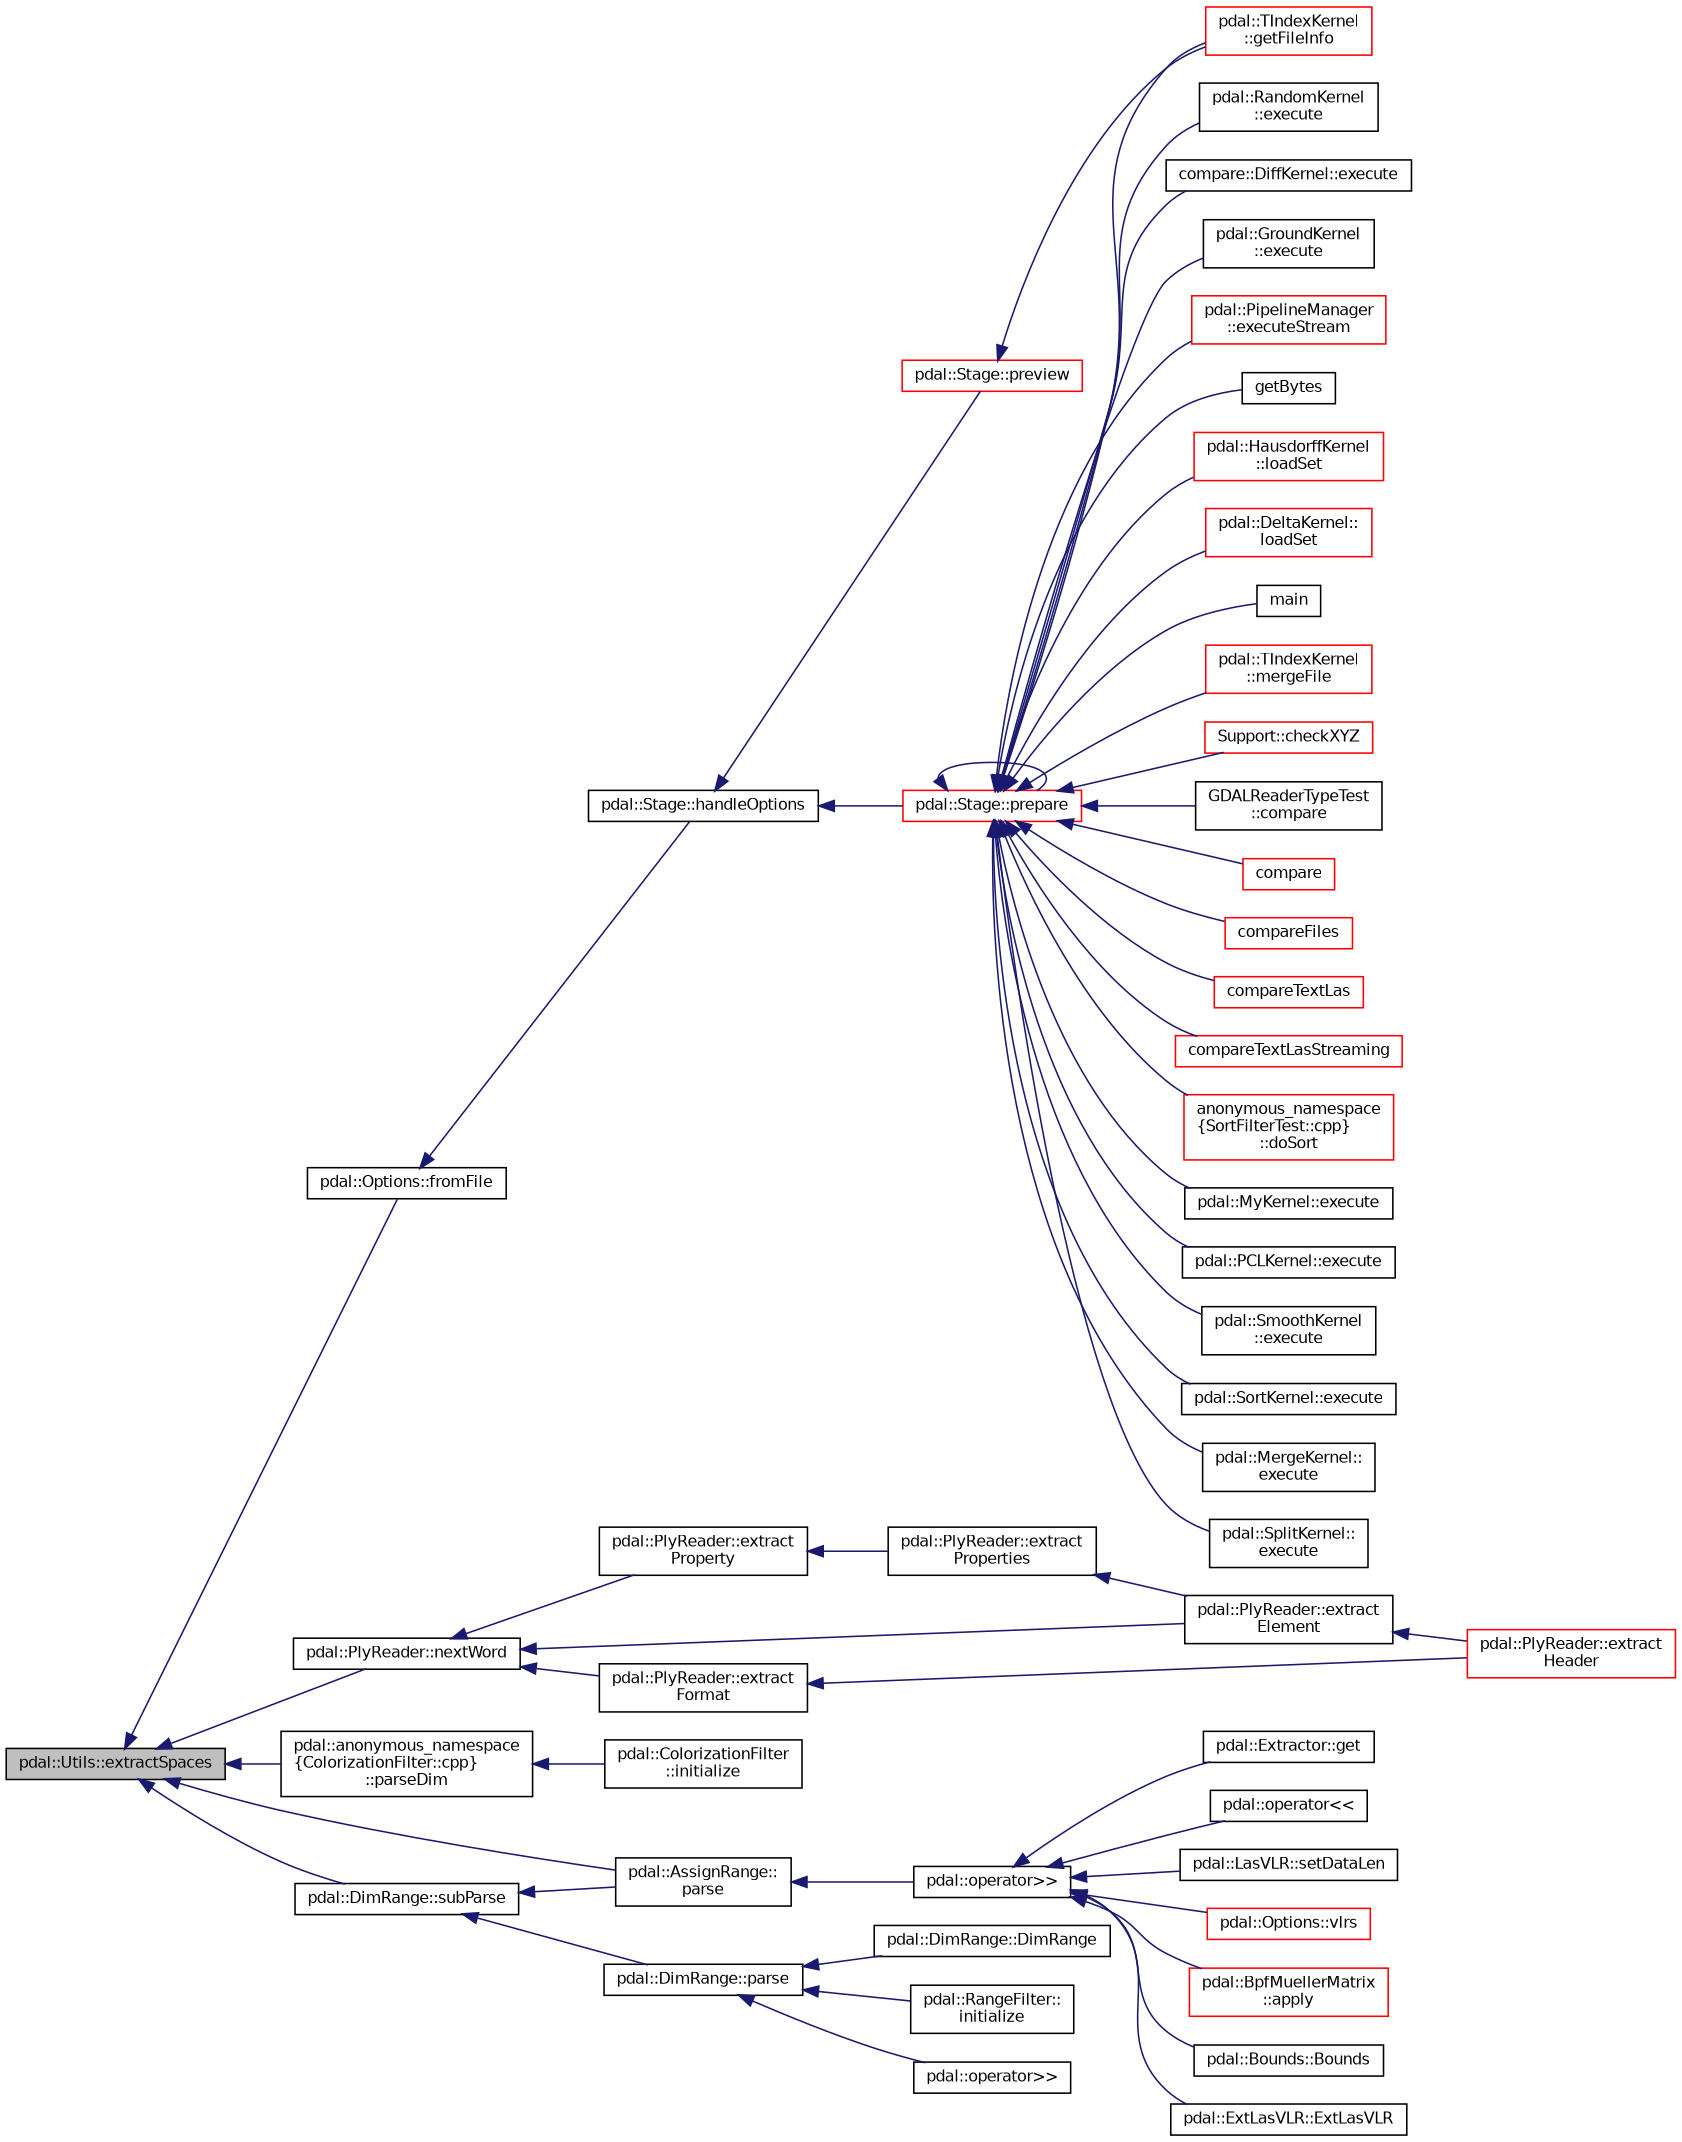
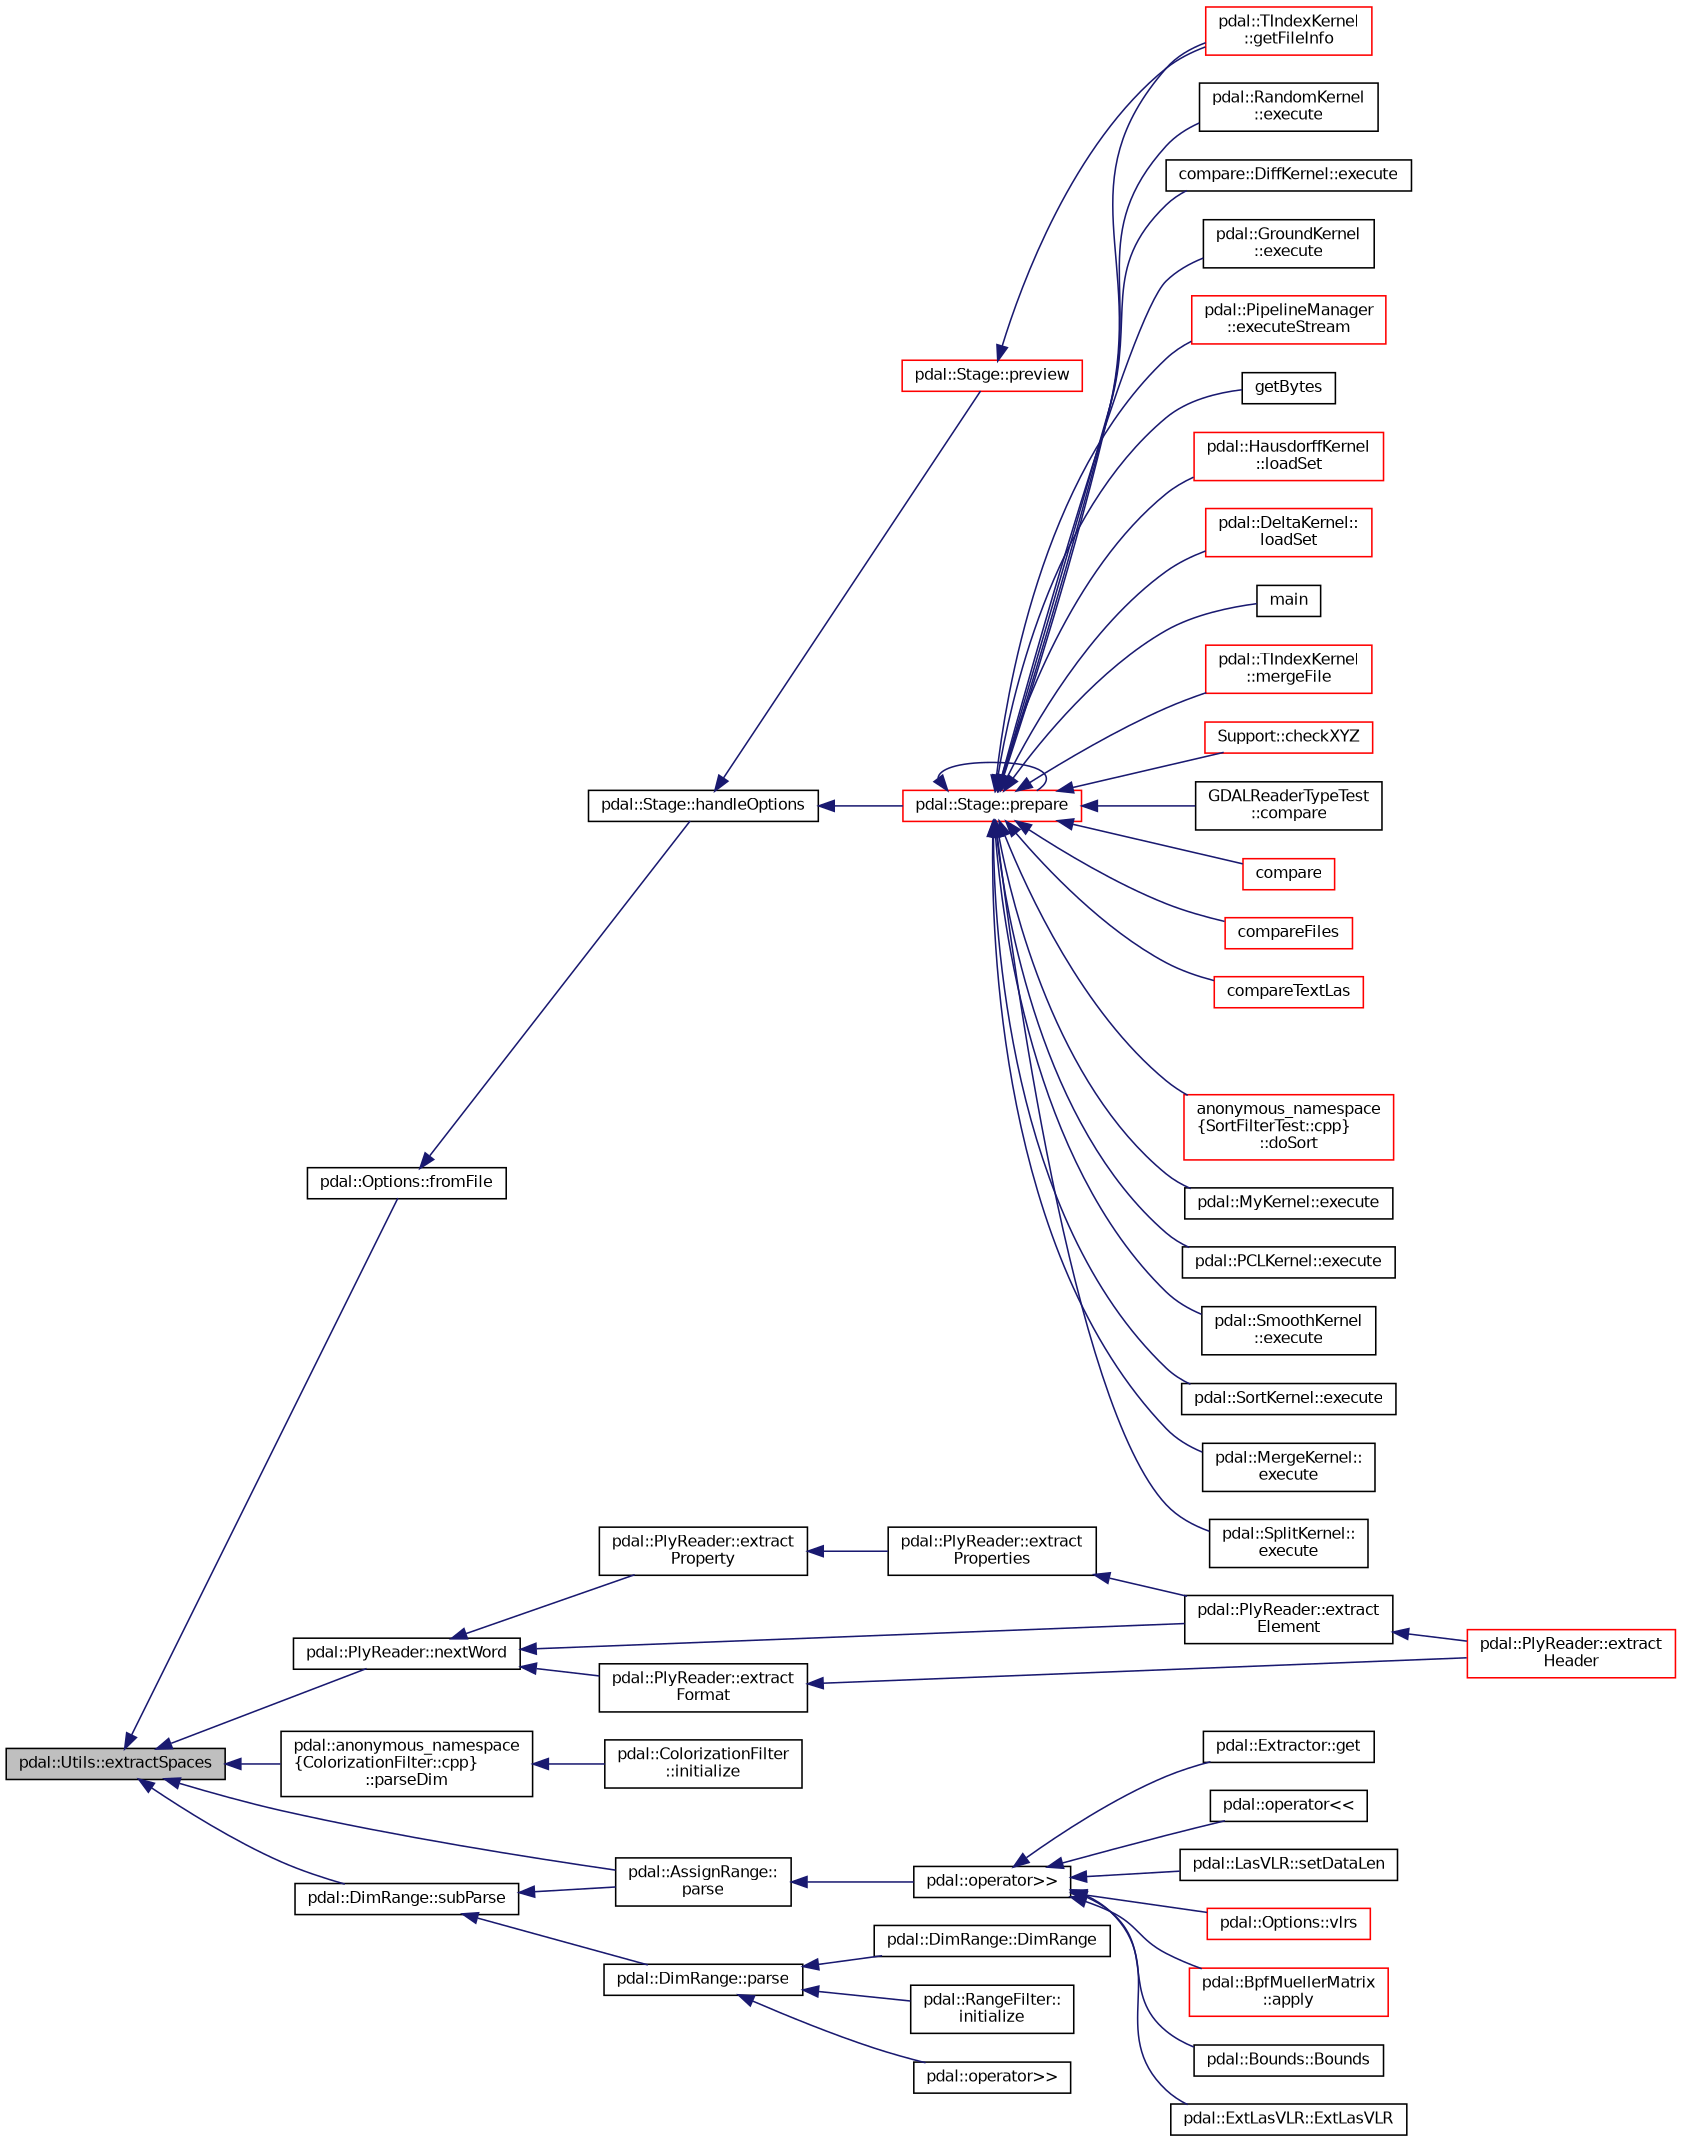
node "compareTextLasStreaming": removed
